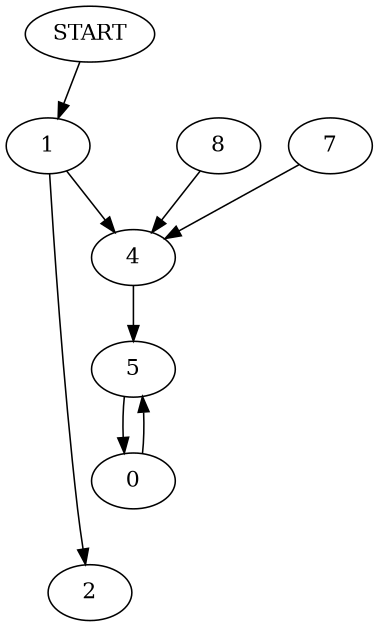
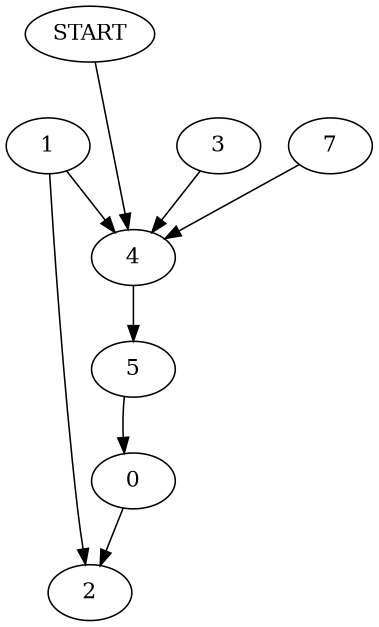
edge "START" -> "1": now "START" -> "4"
node "8": label "8" -> "3"
edge "0" -> "5": now "0" -> "2"
